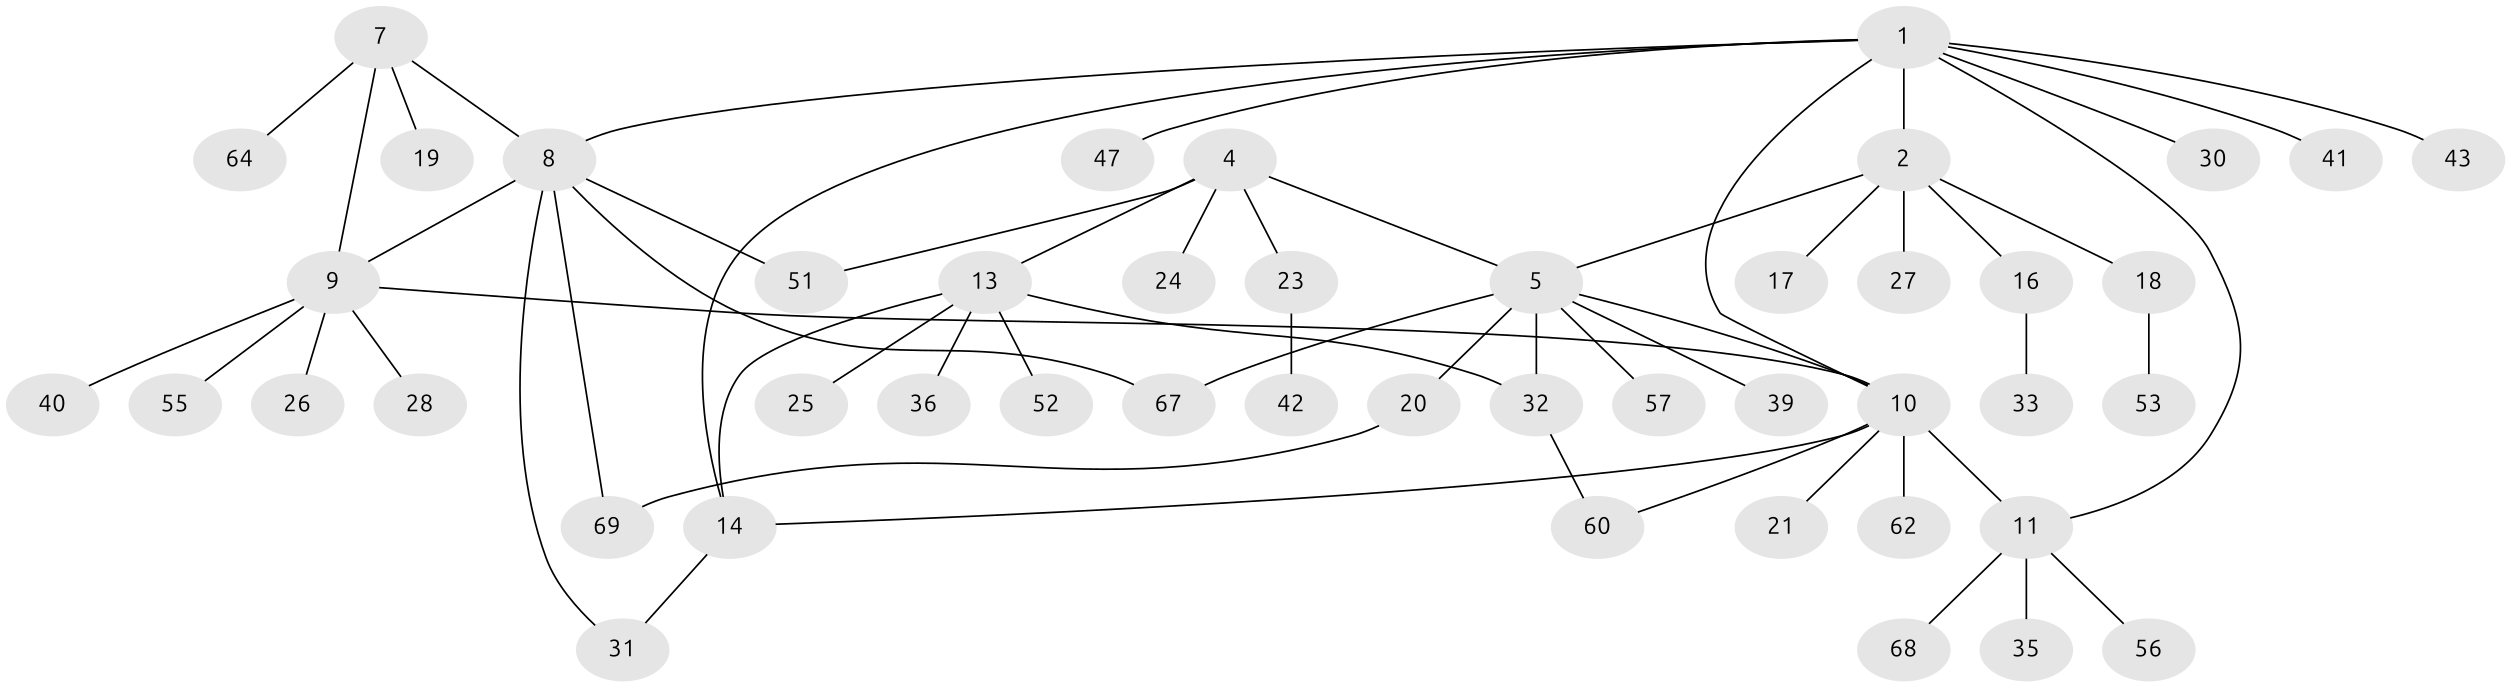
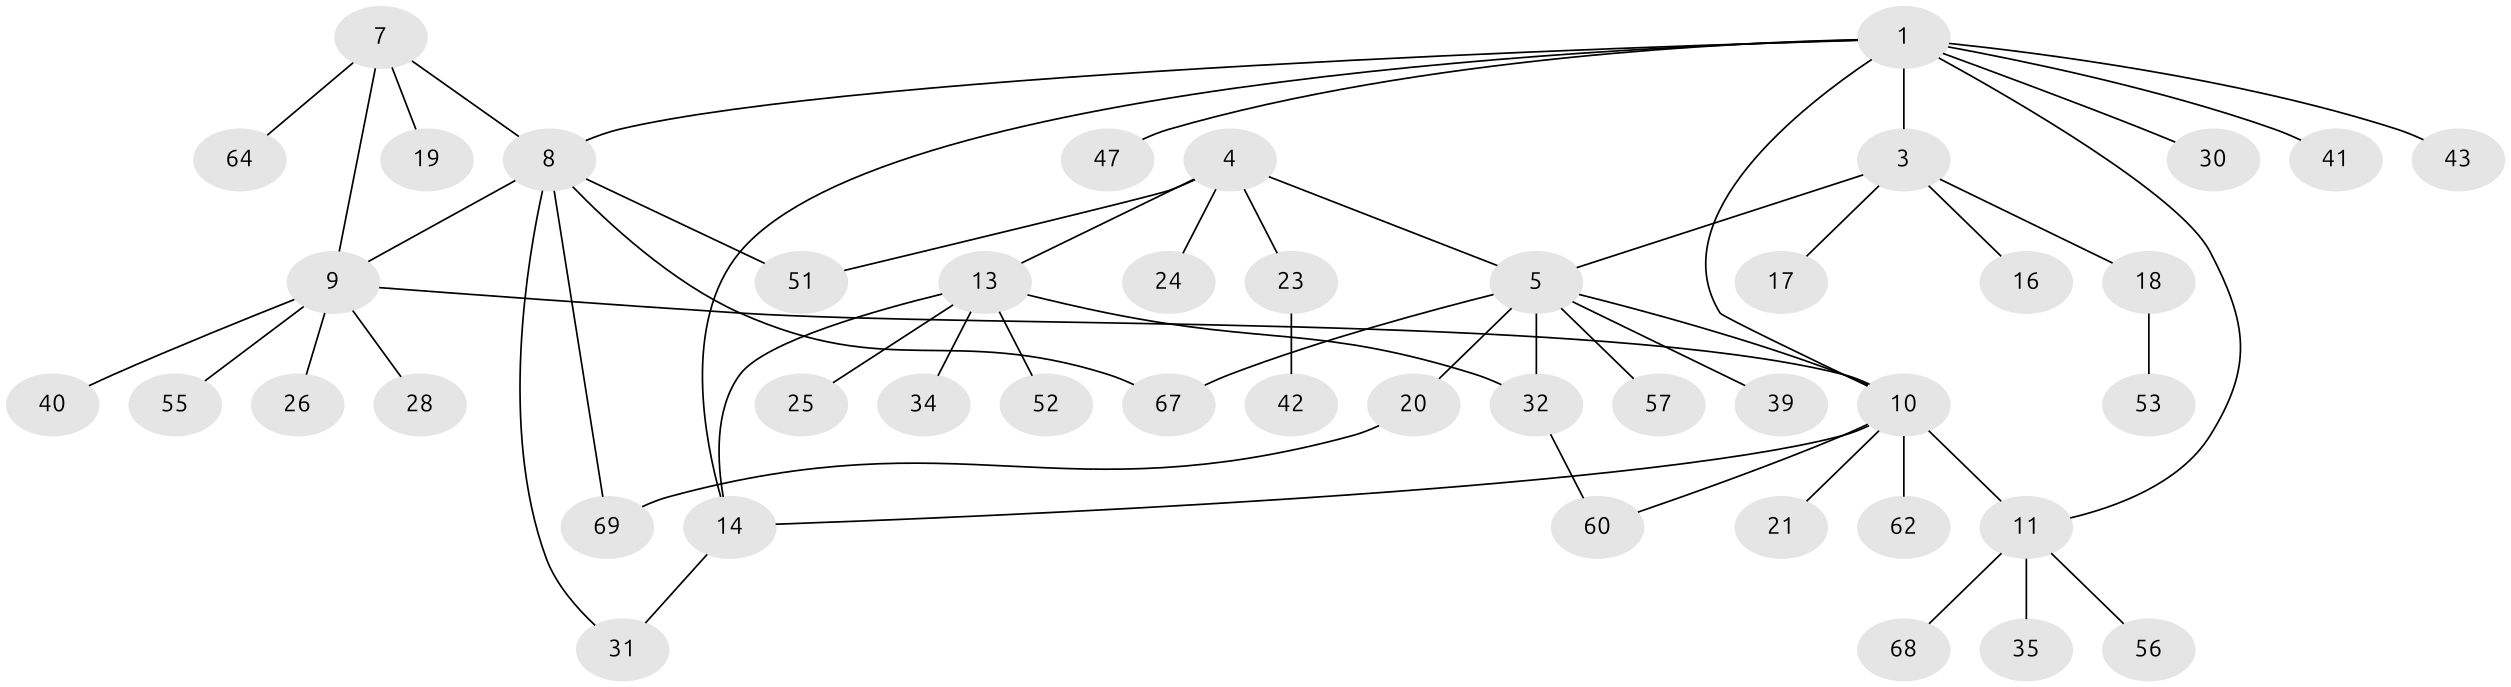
node "2": label "2" -> "3"
node "27": removed
node "36": label "36" -> "34"
node "33": removed
